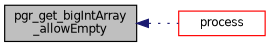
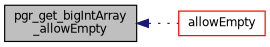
node "process": label "process" -> "allowEmpty"
